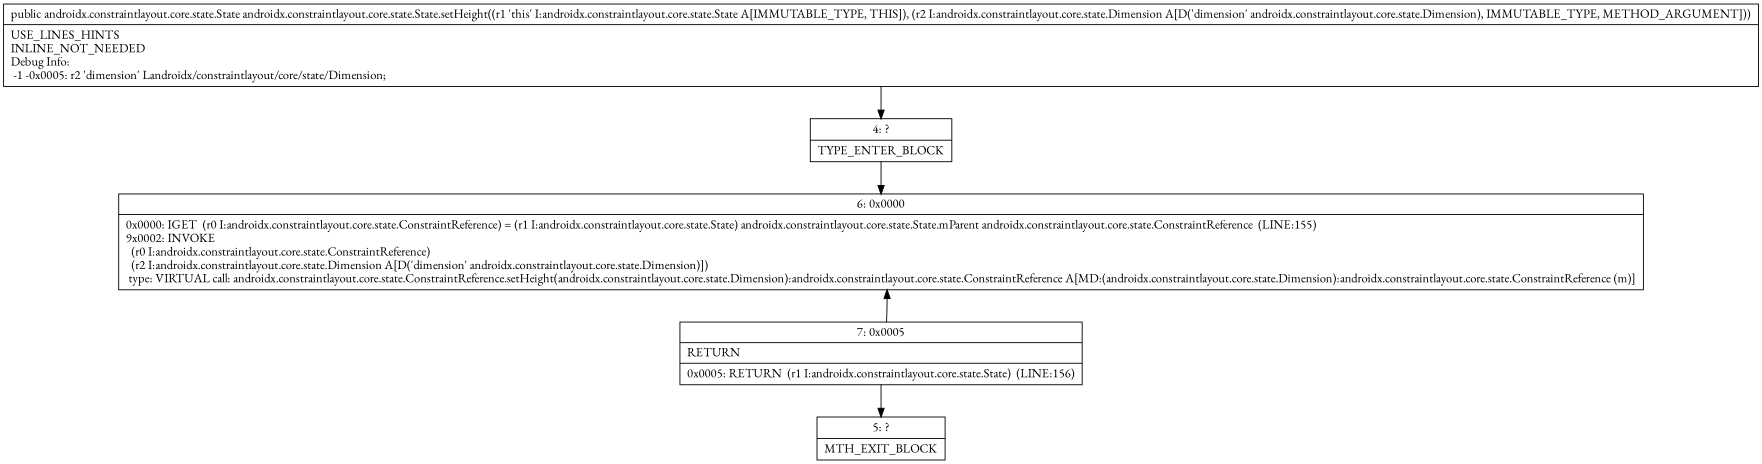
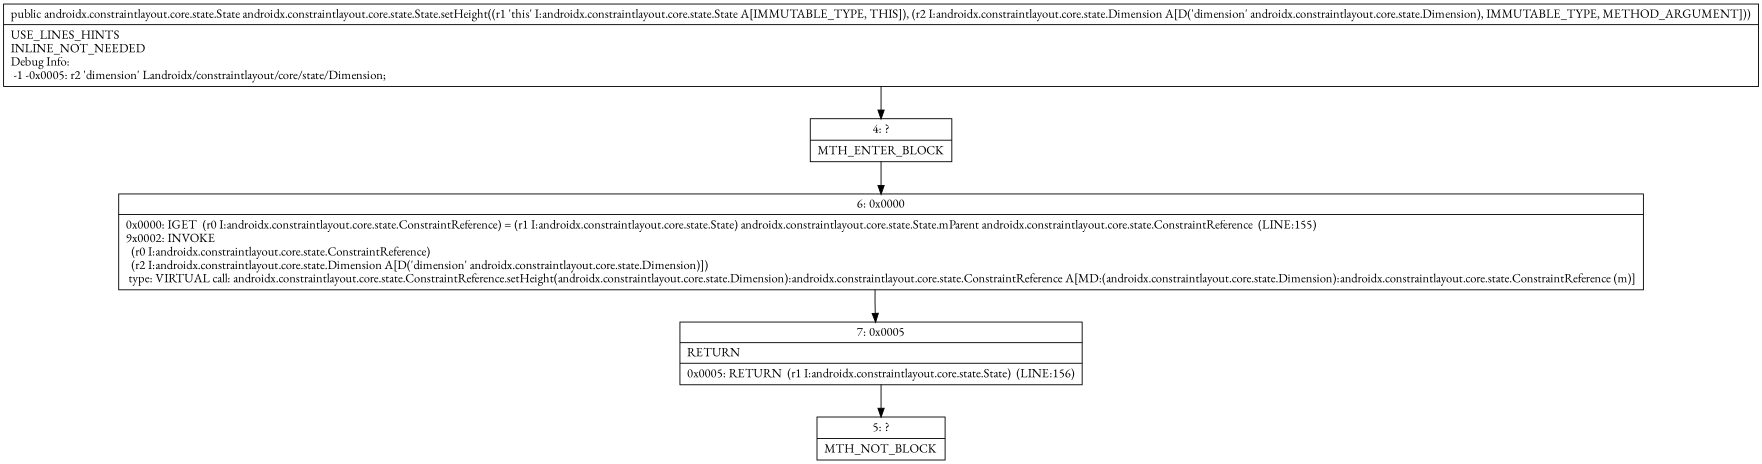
node "4: ?": text "TYPE_ENTER_BLOCK" -> "MTH_ENTER_BLOCK"
edge "7: 0x0005" -> "6: 0x0000": reversed
node "5: ?": text "MTH_EXIT_BLOCK" -> "MTH_NOT_BLOCK"
